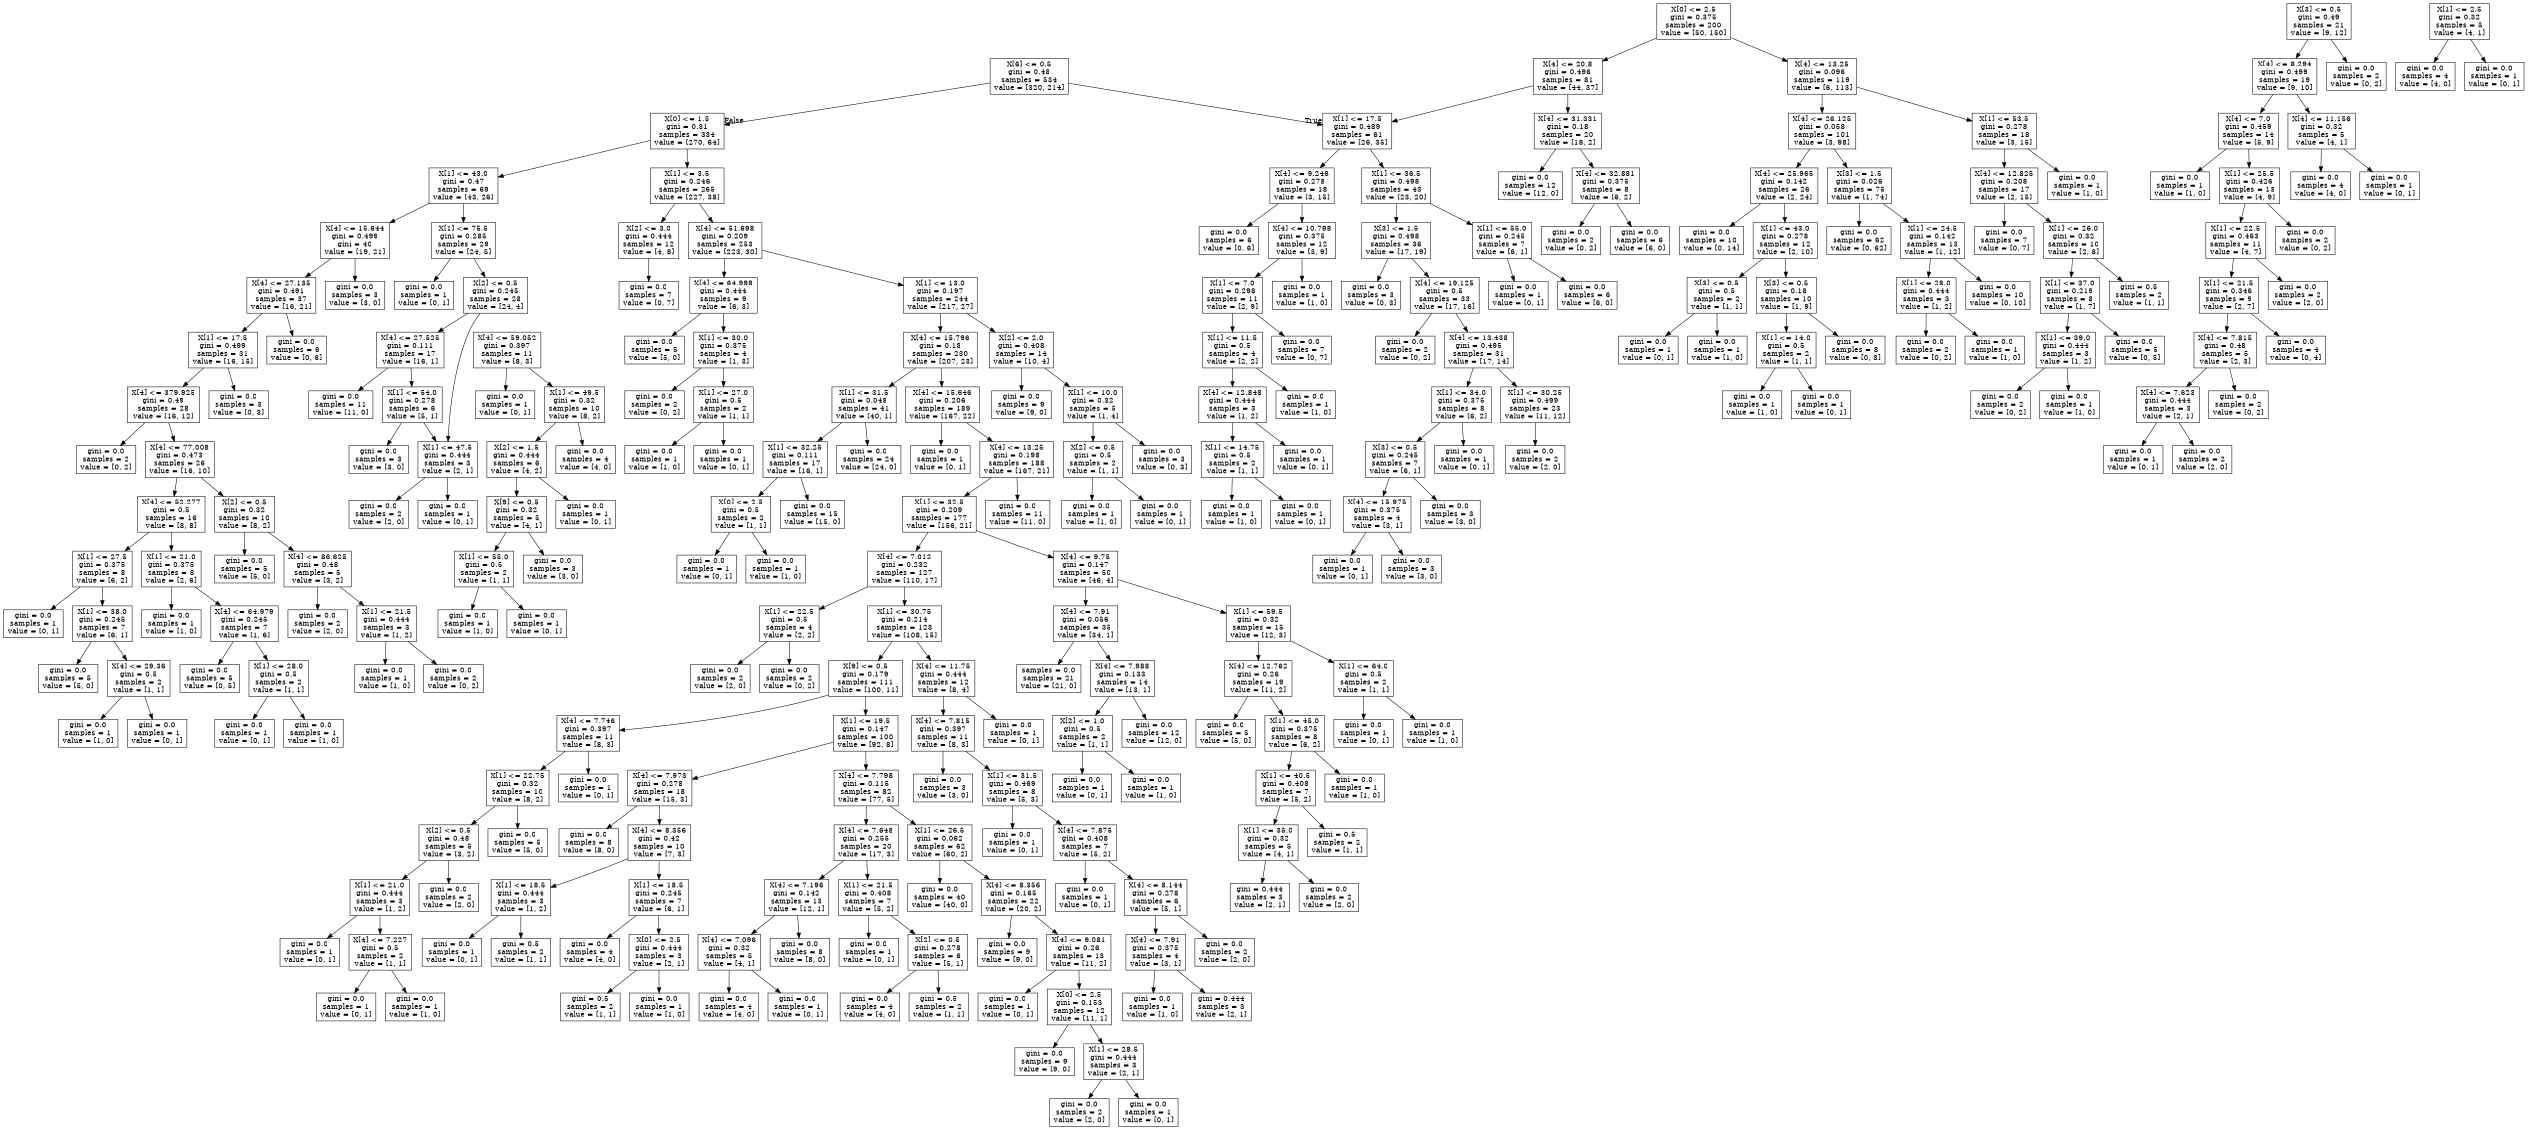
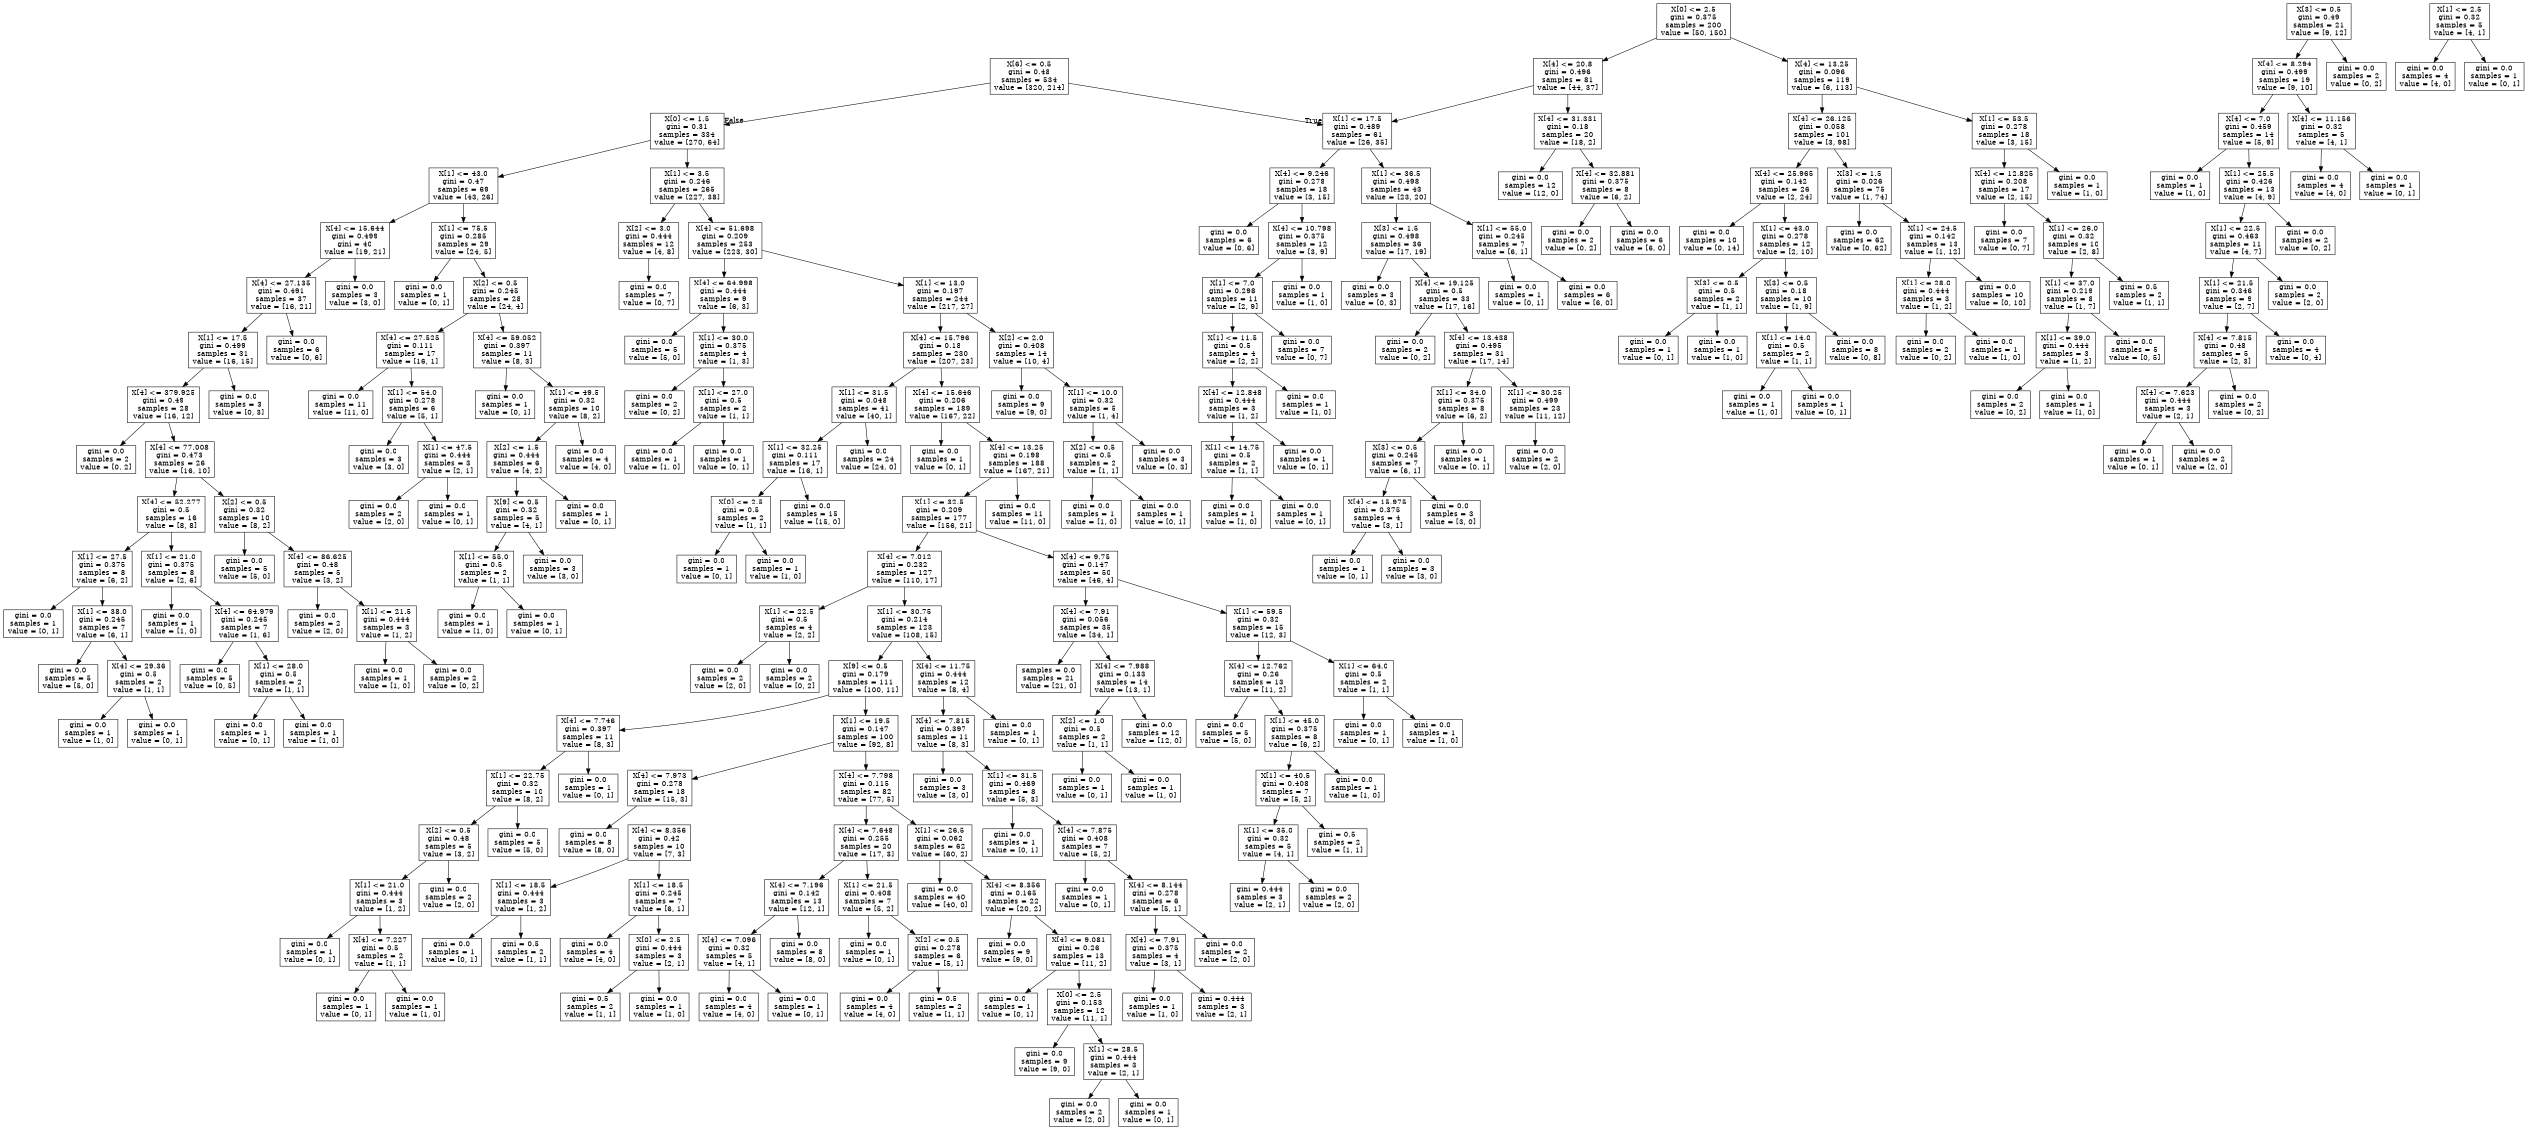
edge "X[2] <= 0.5 gini = 0.245 samples = 28 value = [24, 4]" -> "X[1] <= 47.5 gini = 0.444 samples = 3 value = [2, 1]": now "X[2] <= 0.5 gini = 0.245 samples = 28 value = [24, 4]" -> "X[4] <= 59.052 gini = 0.397 samples = 11 value = [8, 3]"
node "X[4] <= 12.762 gini = 0.26 samples = 19 value = [11, 2]": label "X[4] <= 12.762 gini = 0.26 samples = 19 value = [11, 2]" -> "X[4] <= 12.762 gini = 0.26 samples = 13 value = [11, 2]"
edge "X[4] <= 7.973 gini = 0.278 samples = 18 value = [15, 3]" -> "X[4] <= 8.356 gini = 0.42 samples = 10 value = [7, 3]": removed
